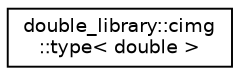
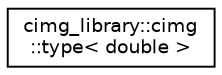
node "double_library::cimg ::type< double >": label "double_library::cimg ::type< double >" -> "cimg_library::cimg ::type< double >"
